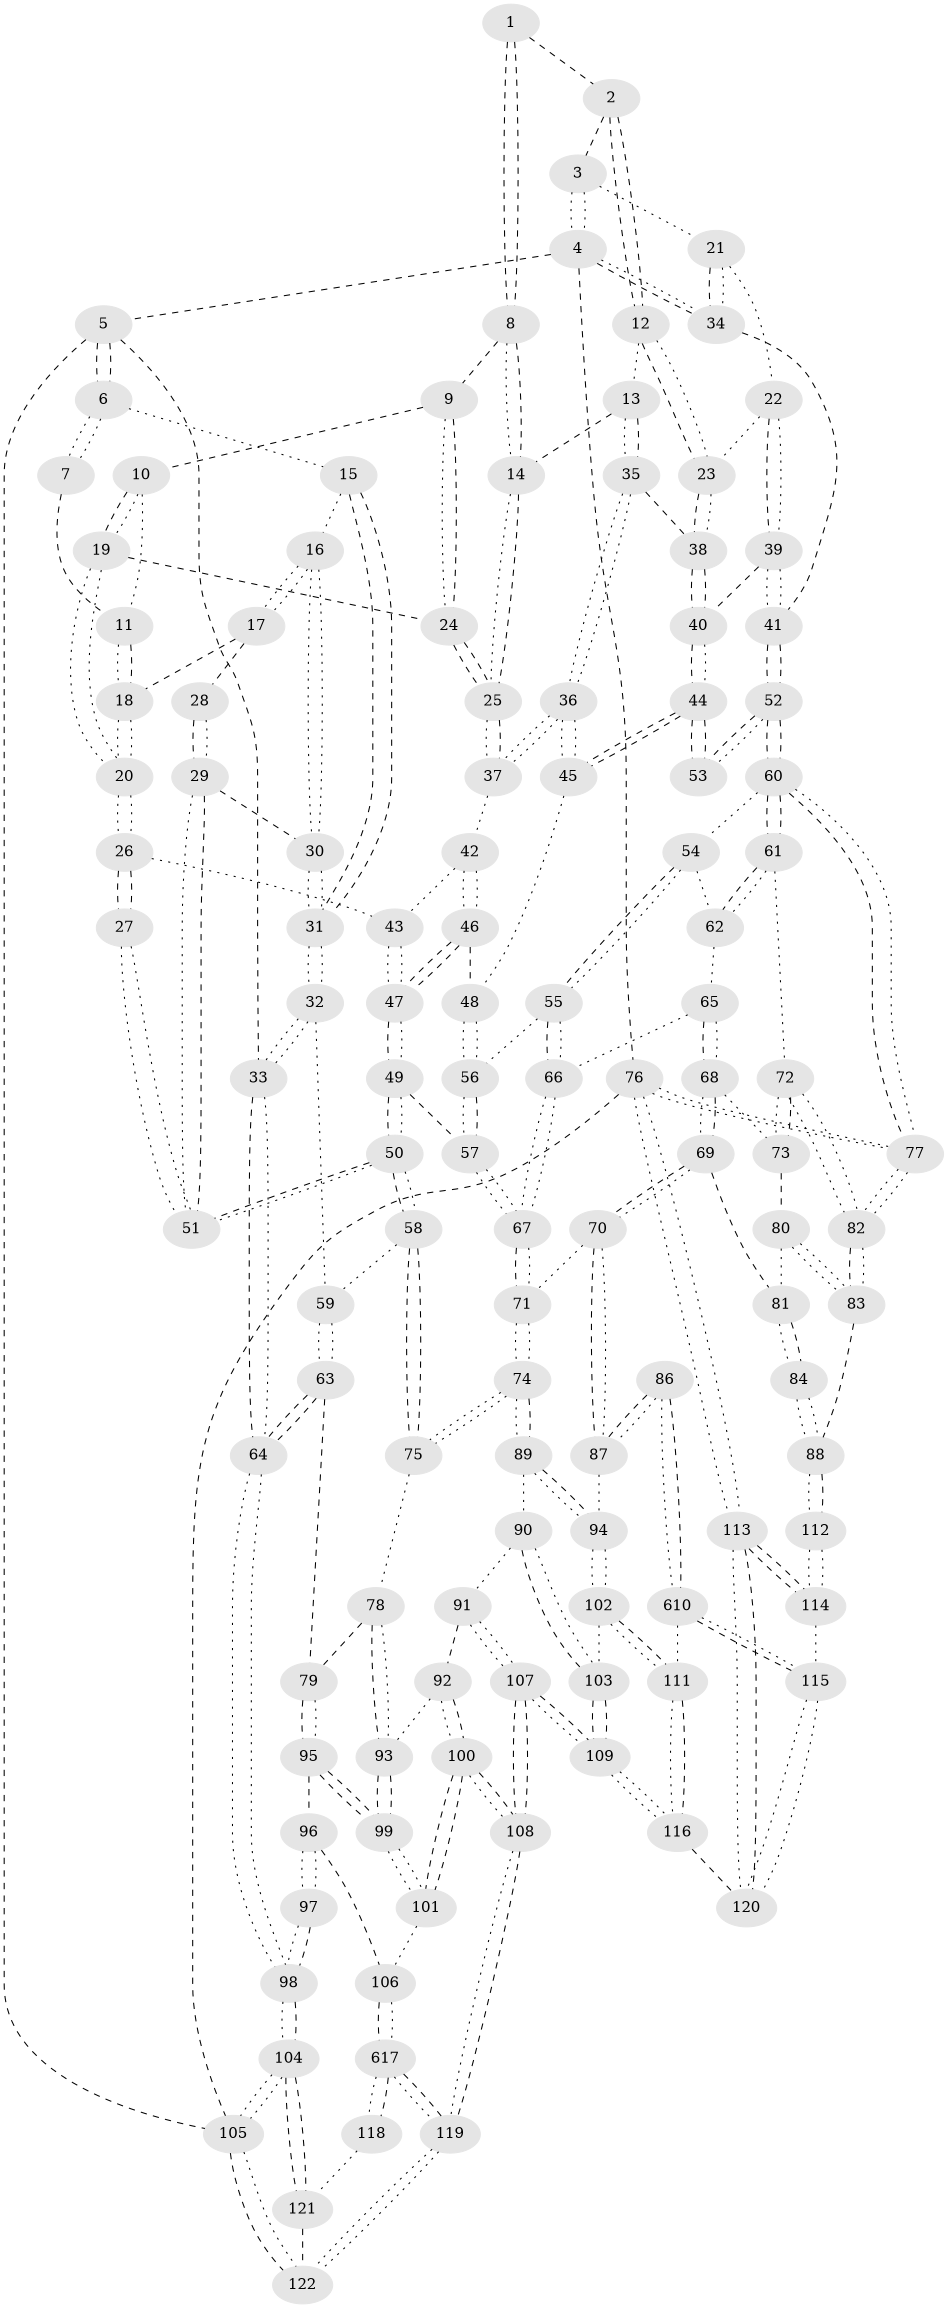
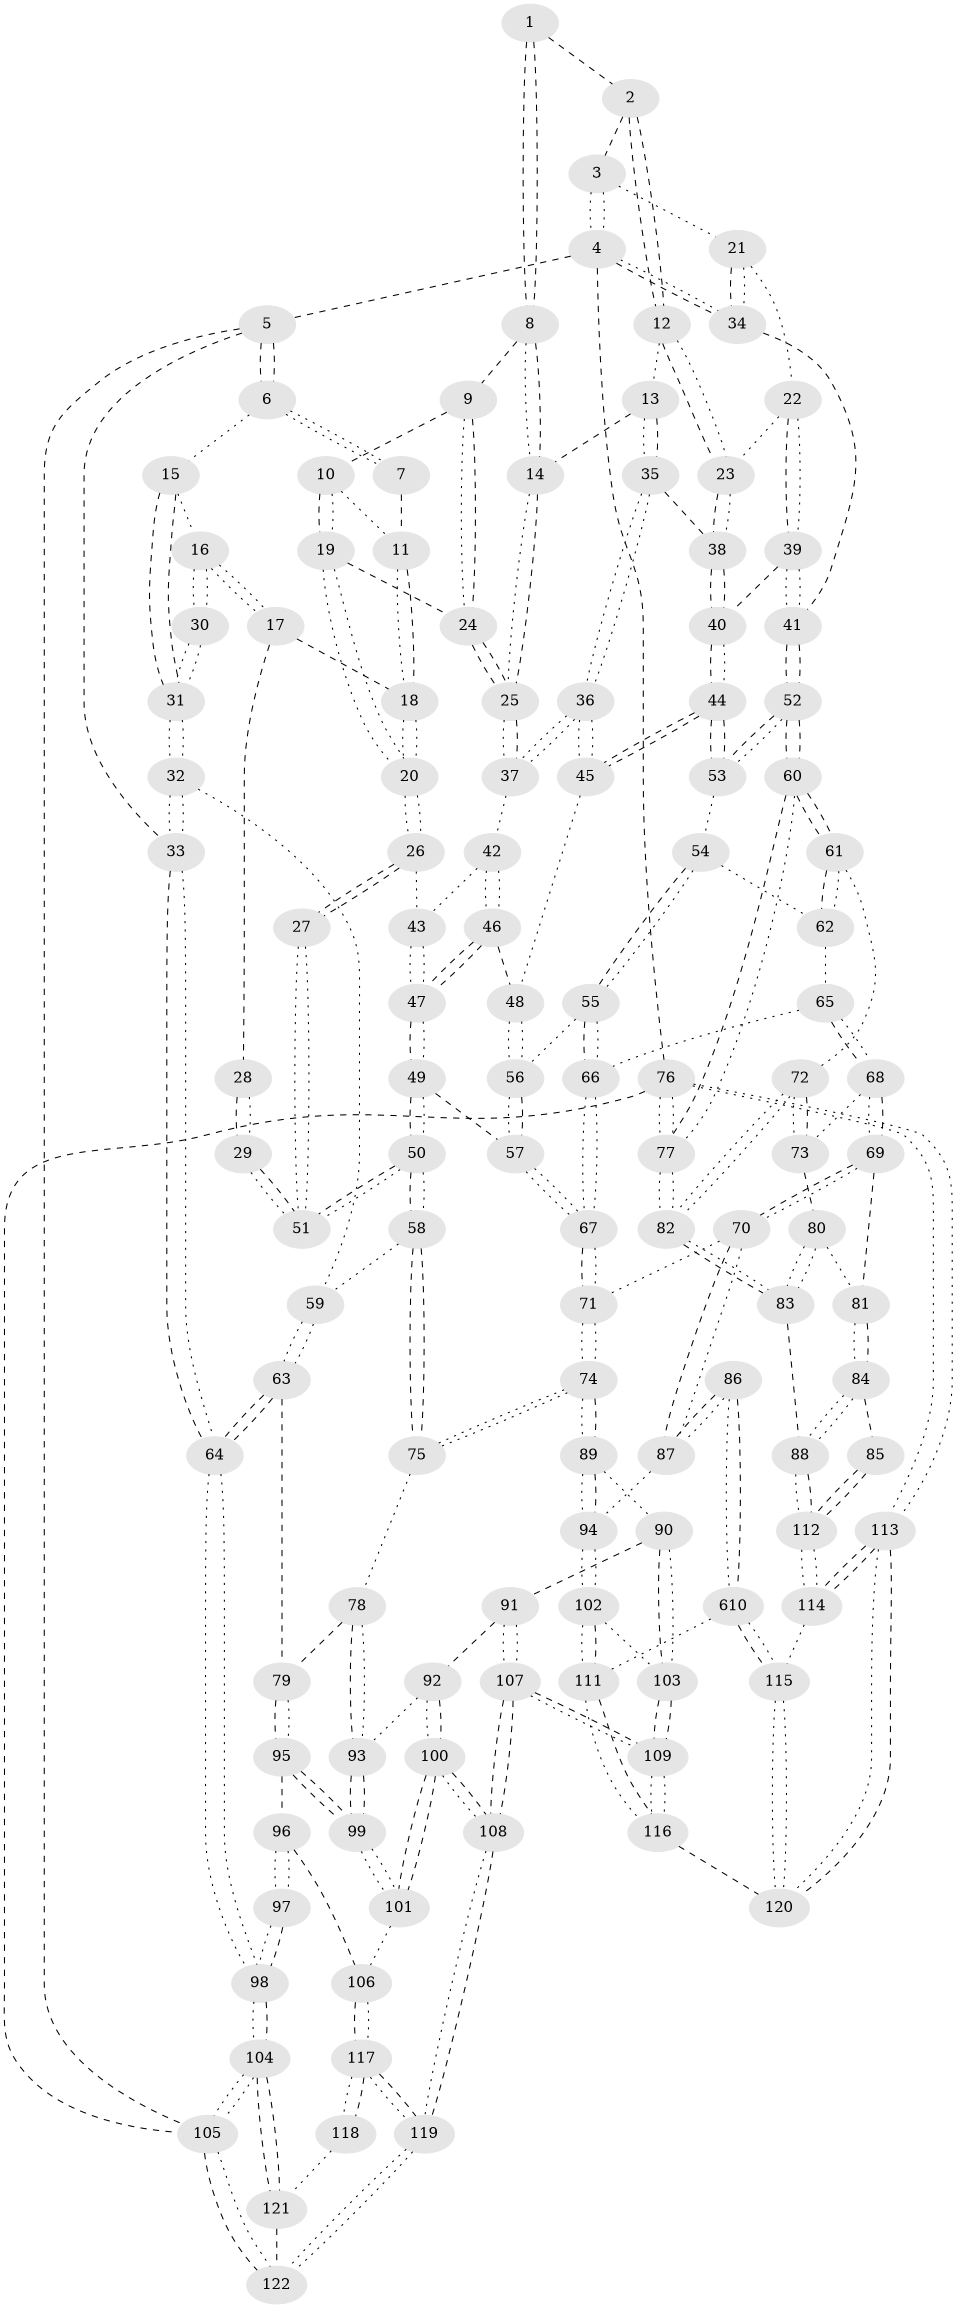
edge "29" -- "30": removed
edge "60" -- "54": now "53" -- "54"
node "85": added
edge "90" -- "91": style dotted -> dashed
node "617": label "617" -> "117"
